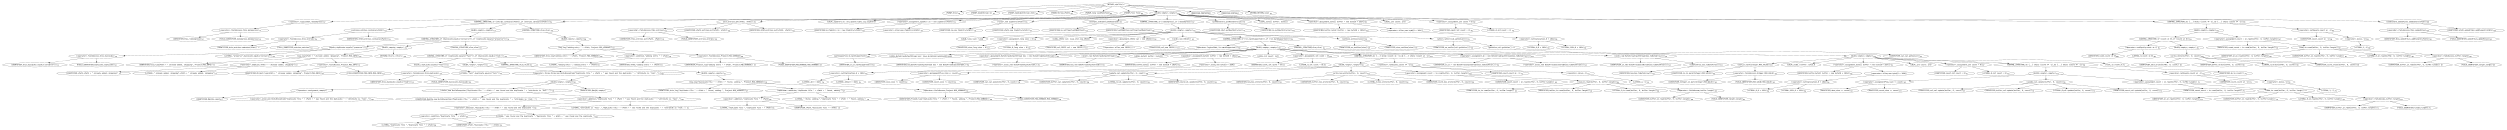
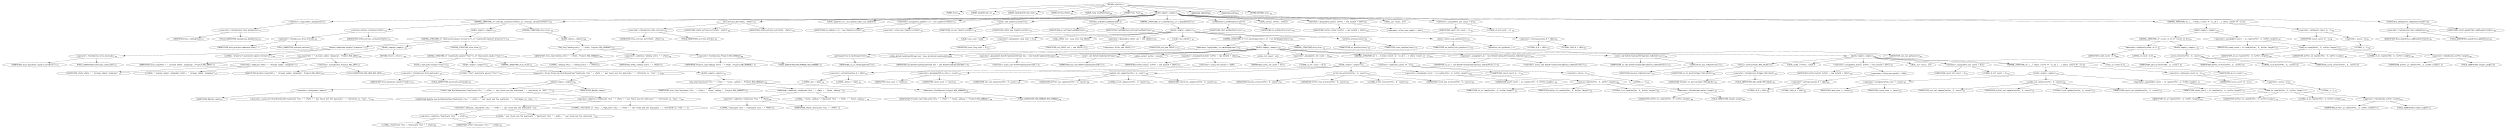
node "(LITERAL,0,long size = 0)": removed
